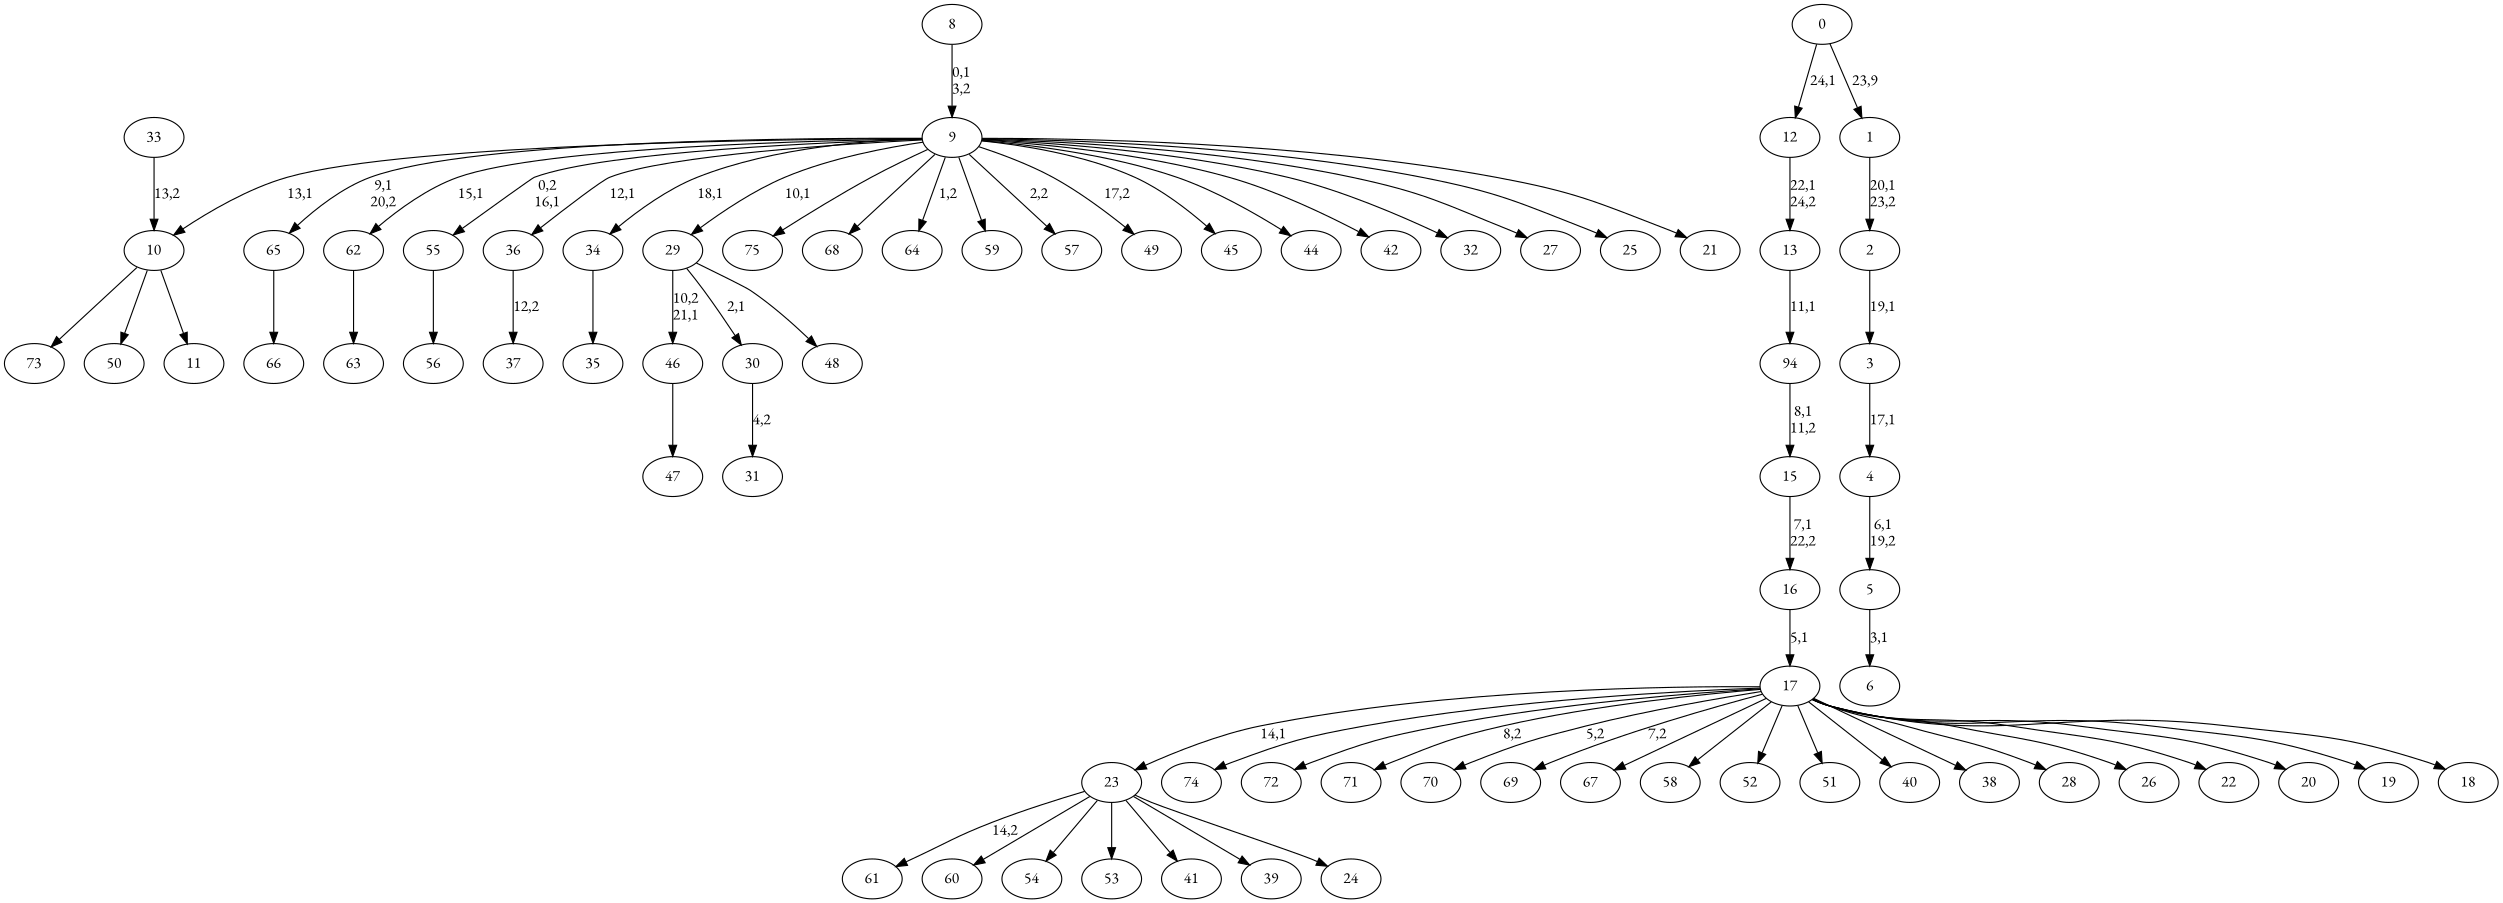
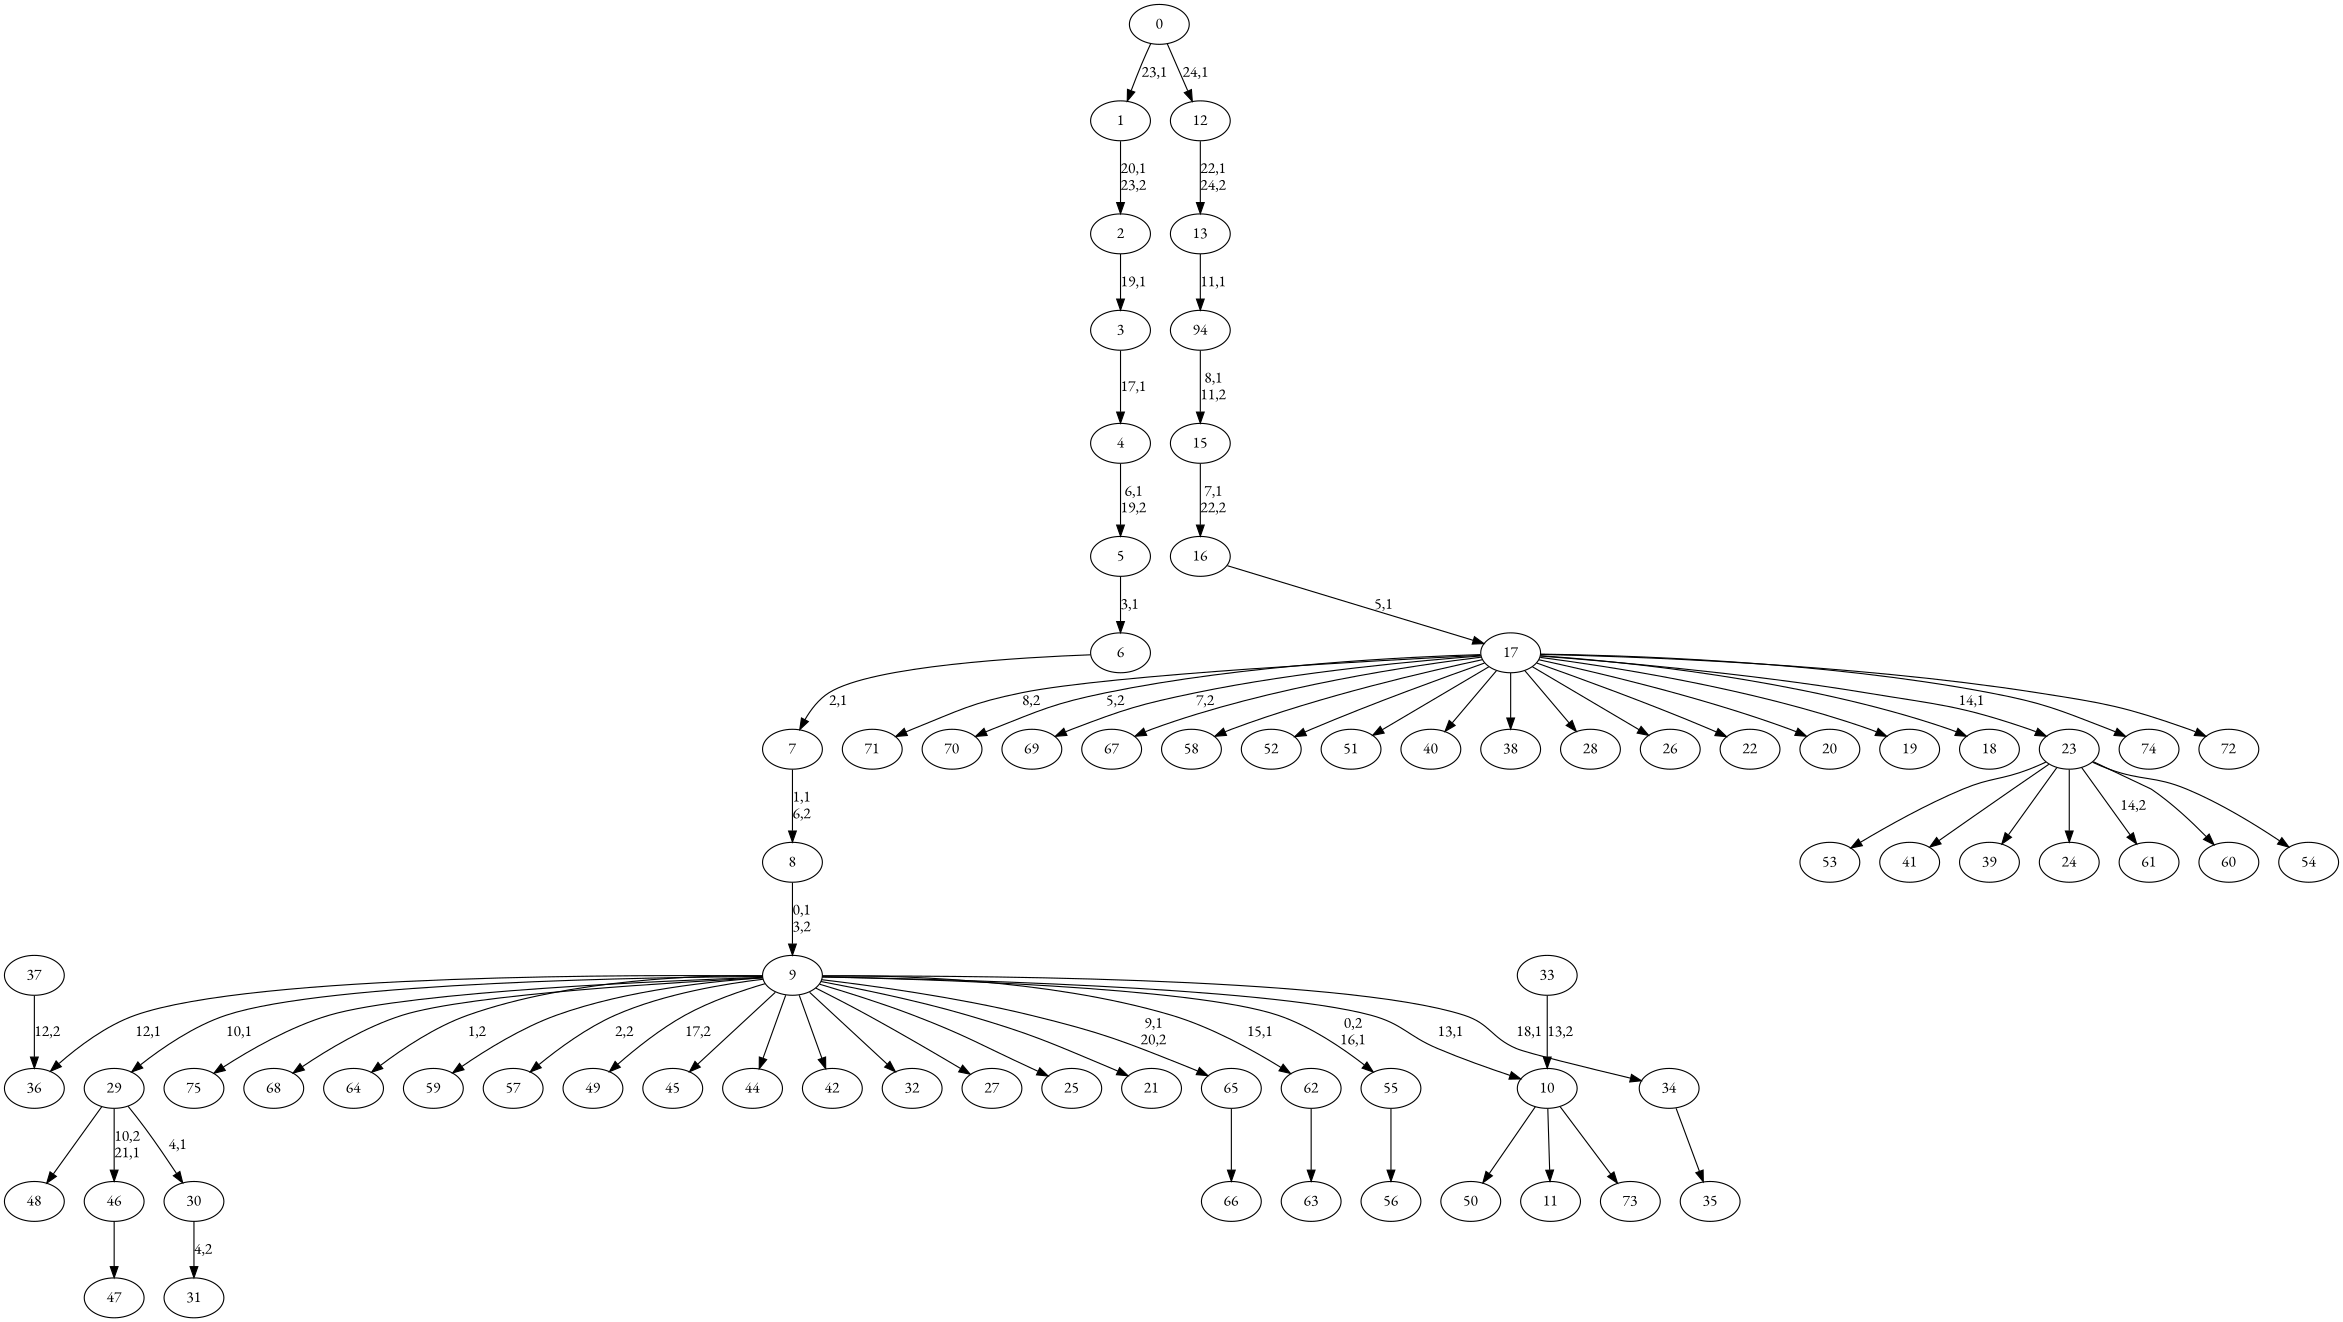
edge "0" -> "1": label "23,9" -> "23,1"
edge "36" -> "37": reversed
edge "29" -> "30": label "2,1" -> "4,1"
node "7": added
